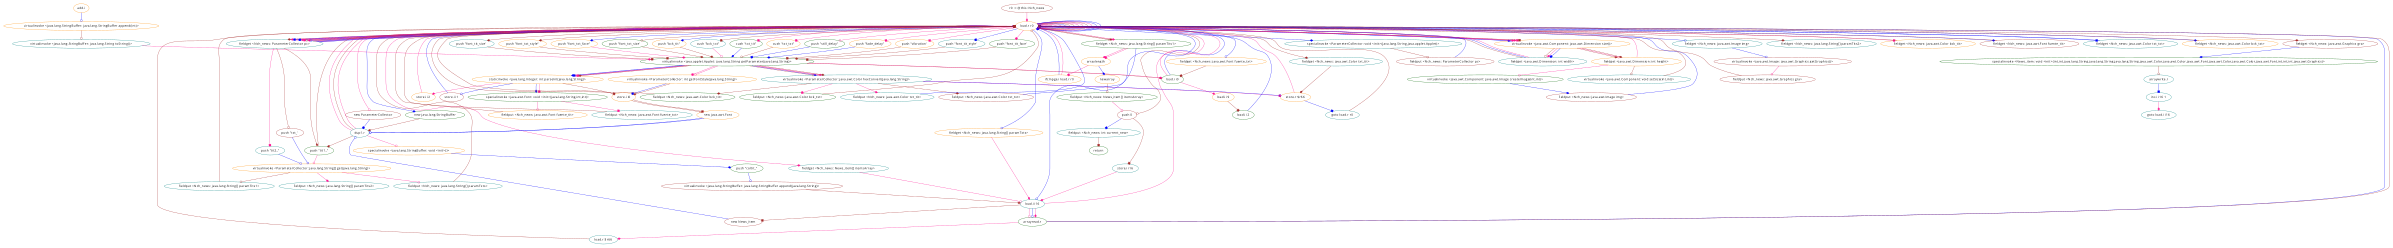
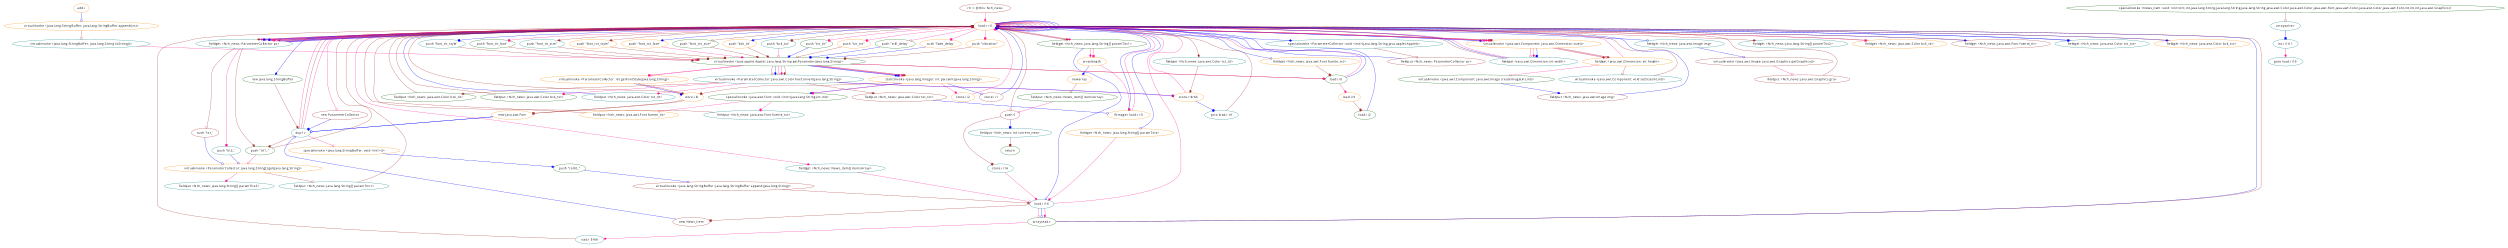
node "fieldget <Nch_news: java.awt.Graphics gra>": removed
edge "fieldput <Nch_news: java.awt.Color txt_txt>" -> "load.r r0": now "fieldput <Nch_news: java.awt.Color txt_txt>" -> "ifcmpge.i load.r r0"
node "fieldput <Nch_news: java.lang.String[] paramTxts>": removed
